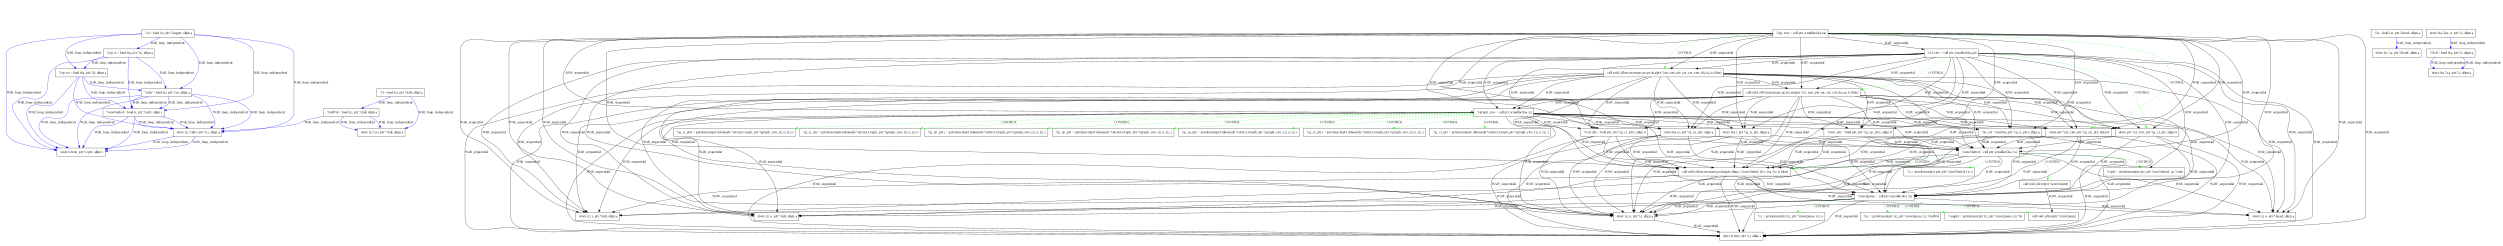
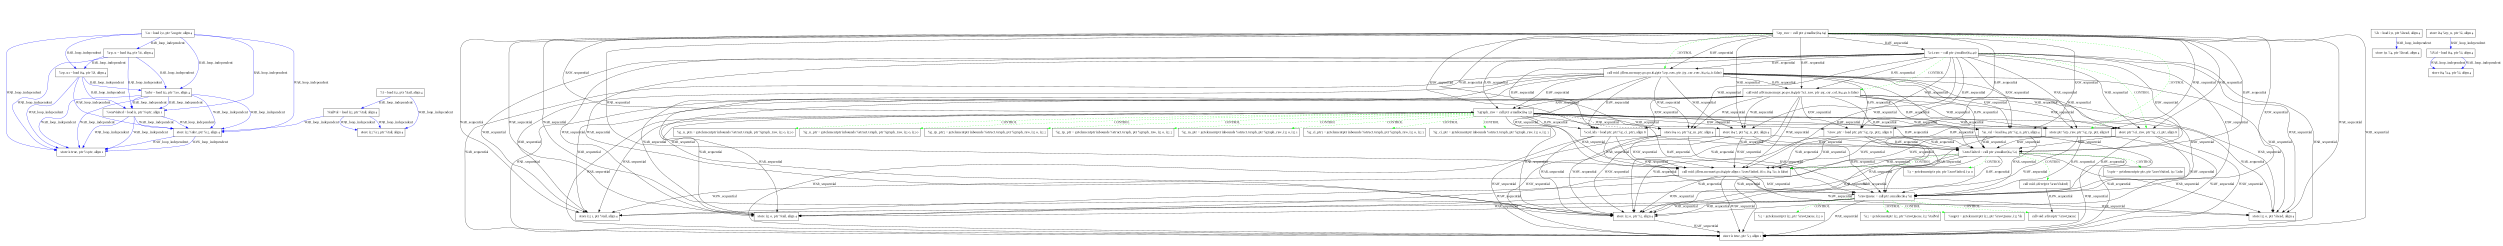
edge "%ci_raw = call ptr @malloc(i64 40)" -> "%vptr = getelementptr ptr, ptr %rawVisited, i32 %nbr": now "%ci_raw = call ptr @malloc(i64 40)" -> "%rawVisited = call ptr @malloc(i64 %0)"
edge "%graph_raw = call ptr @malloc(i64 32)" -> "store i64 10, ptr %g_m_ptr, align 4": style solid -> dashed
